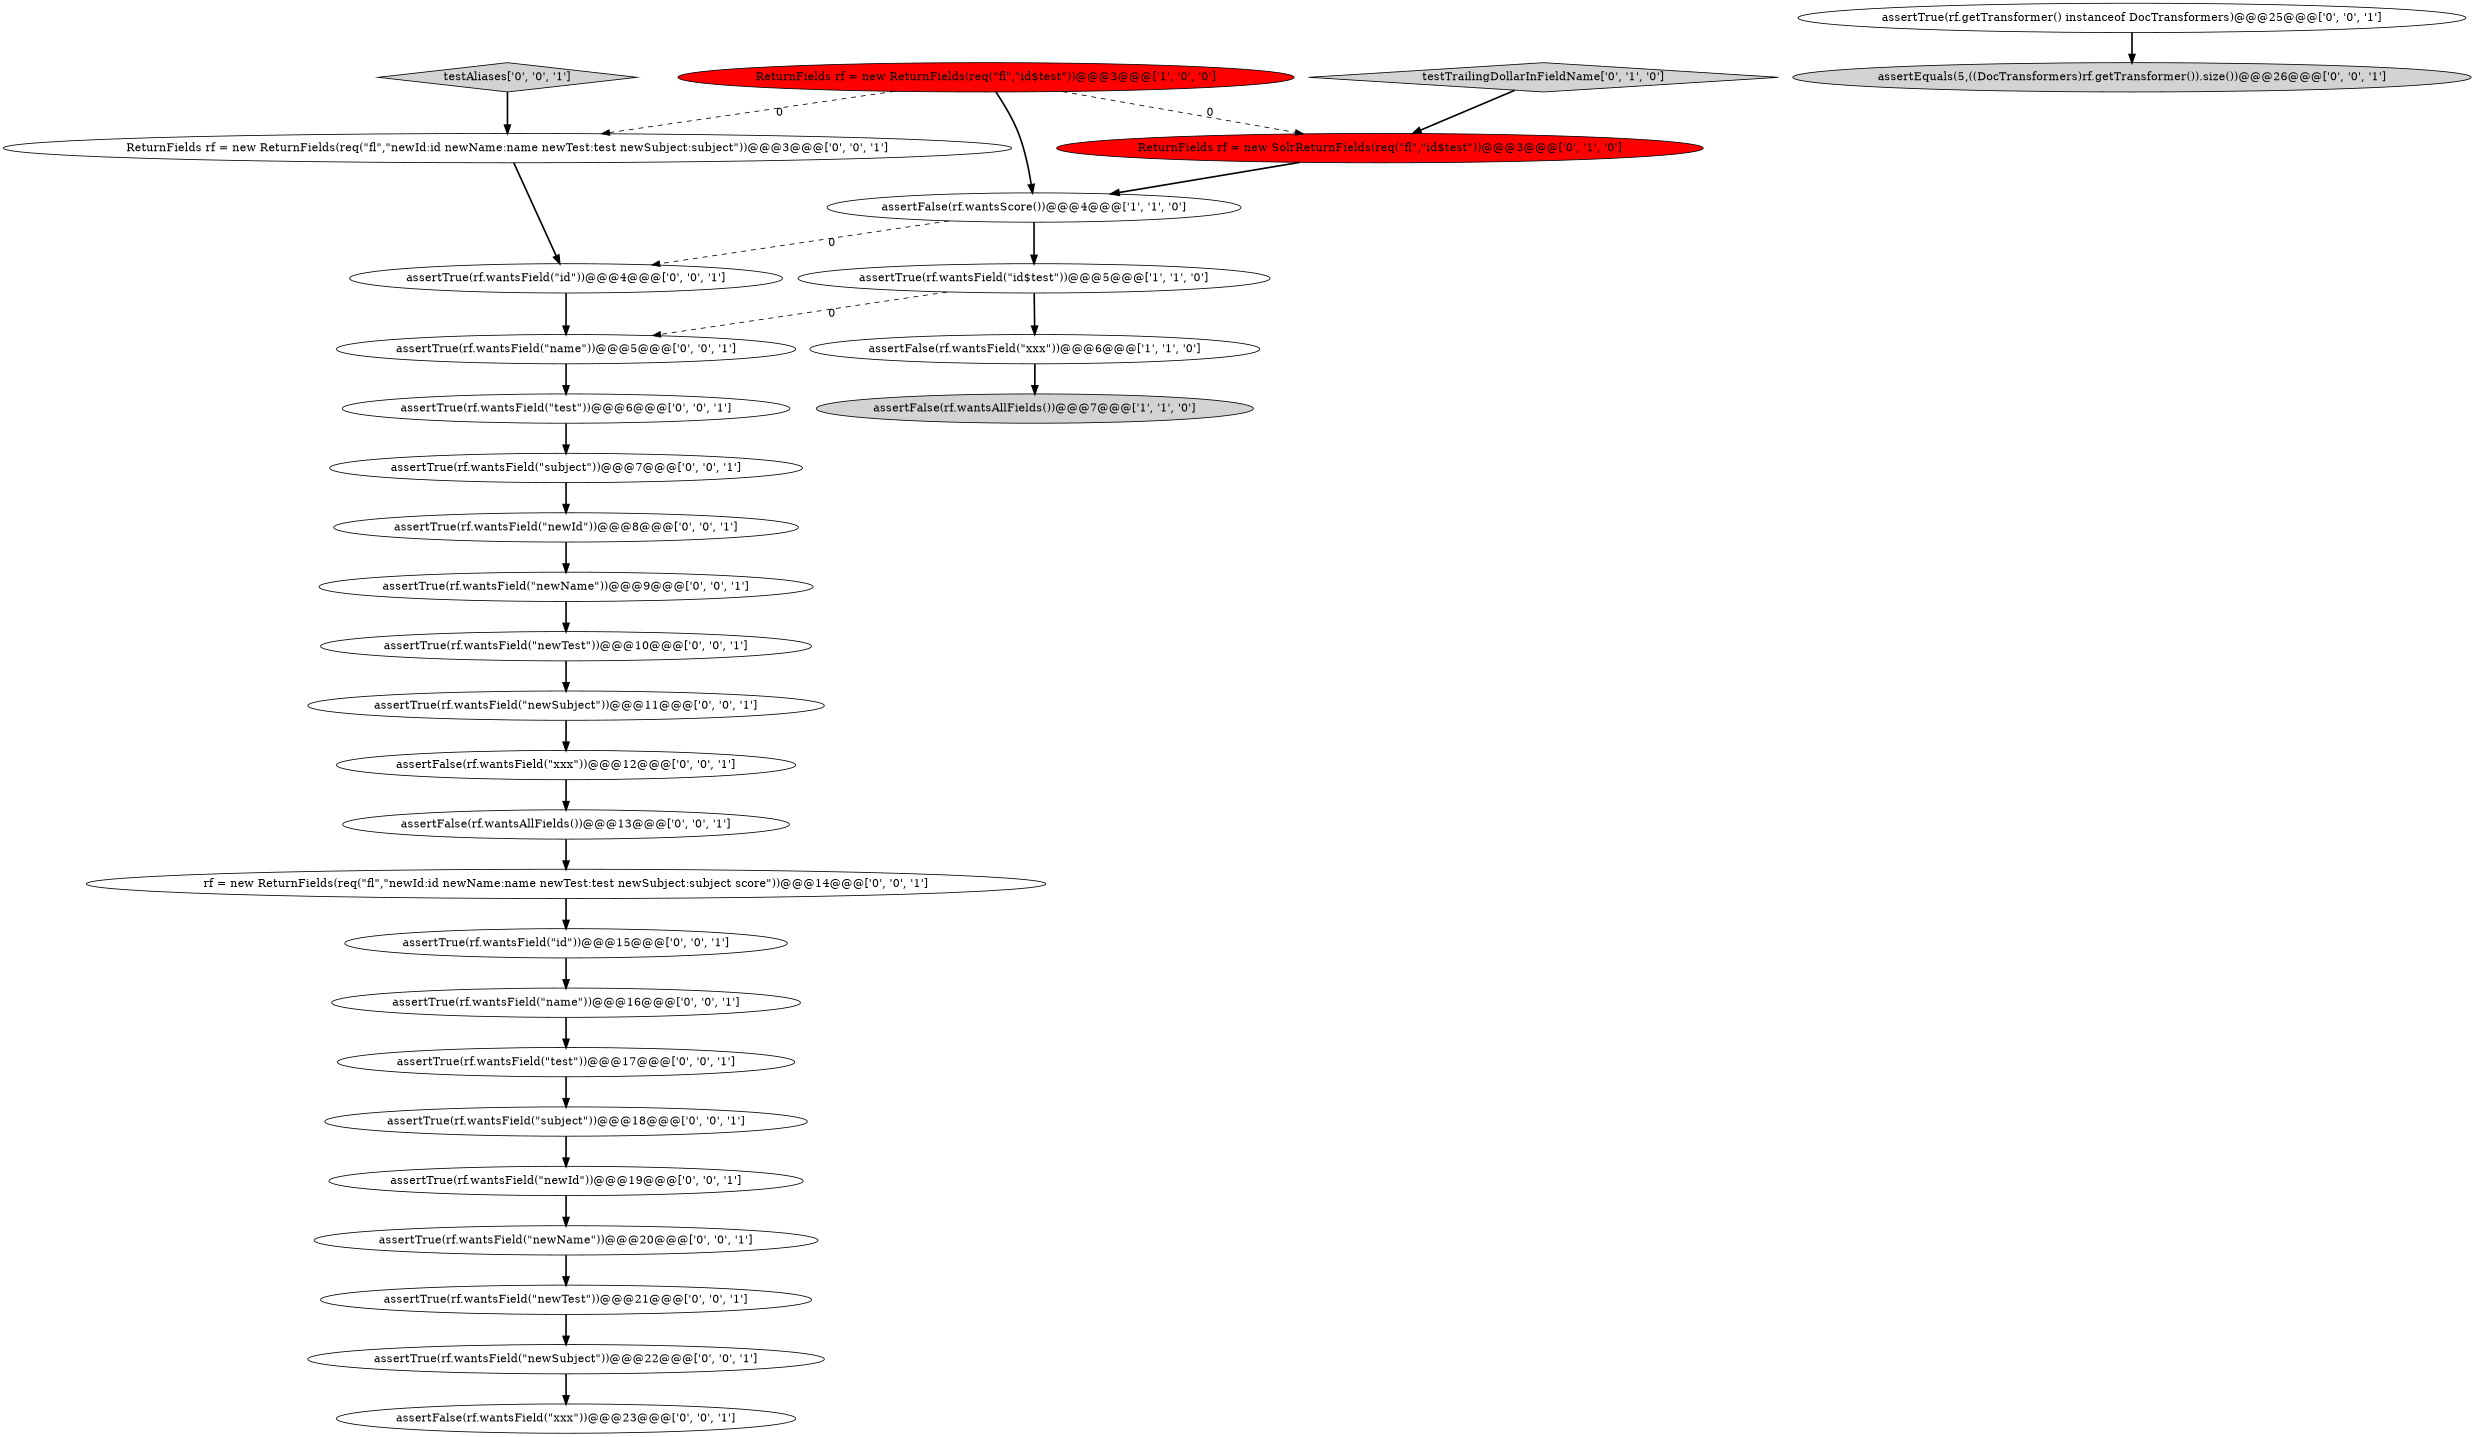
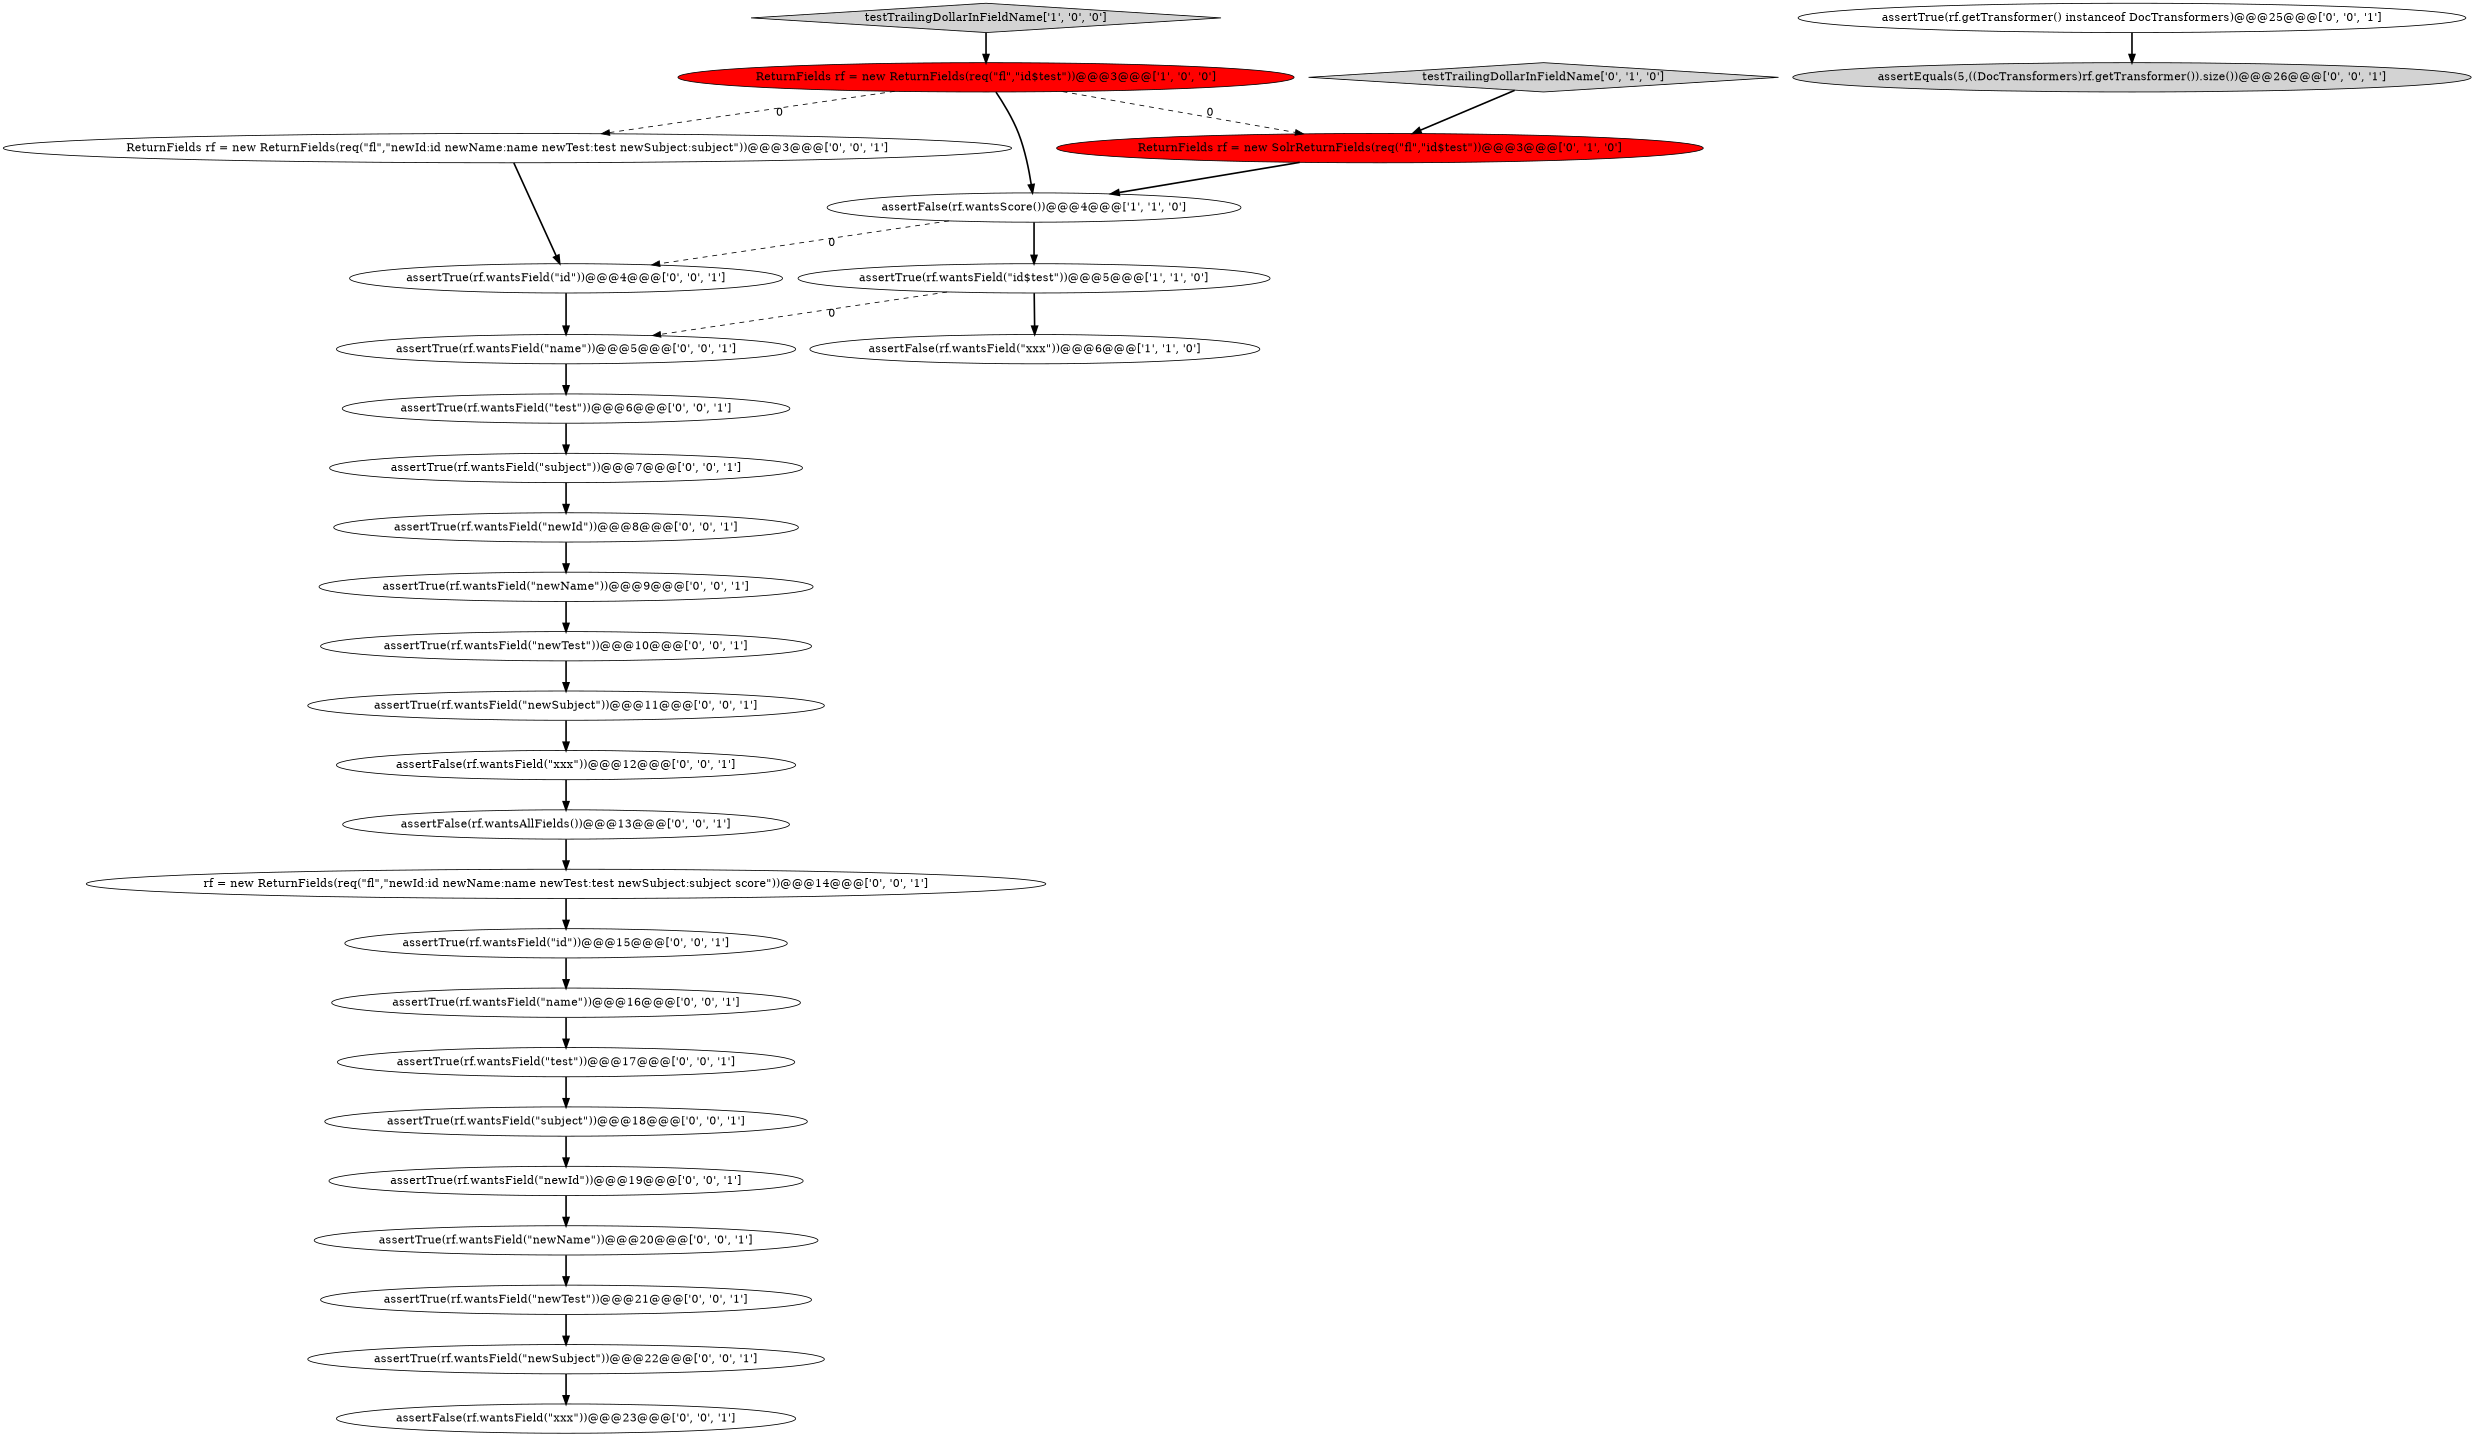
node "testTrailingDollarInFieldName['1', '0', '0']": added
node "testAliases['0', '0', '1']": removed
node "assertFalse(rf.wantsAllFields())@@@7@@@['1', '1', '0']": removed
